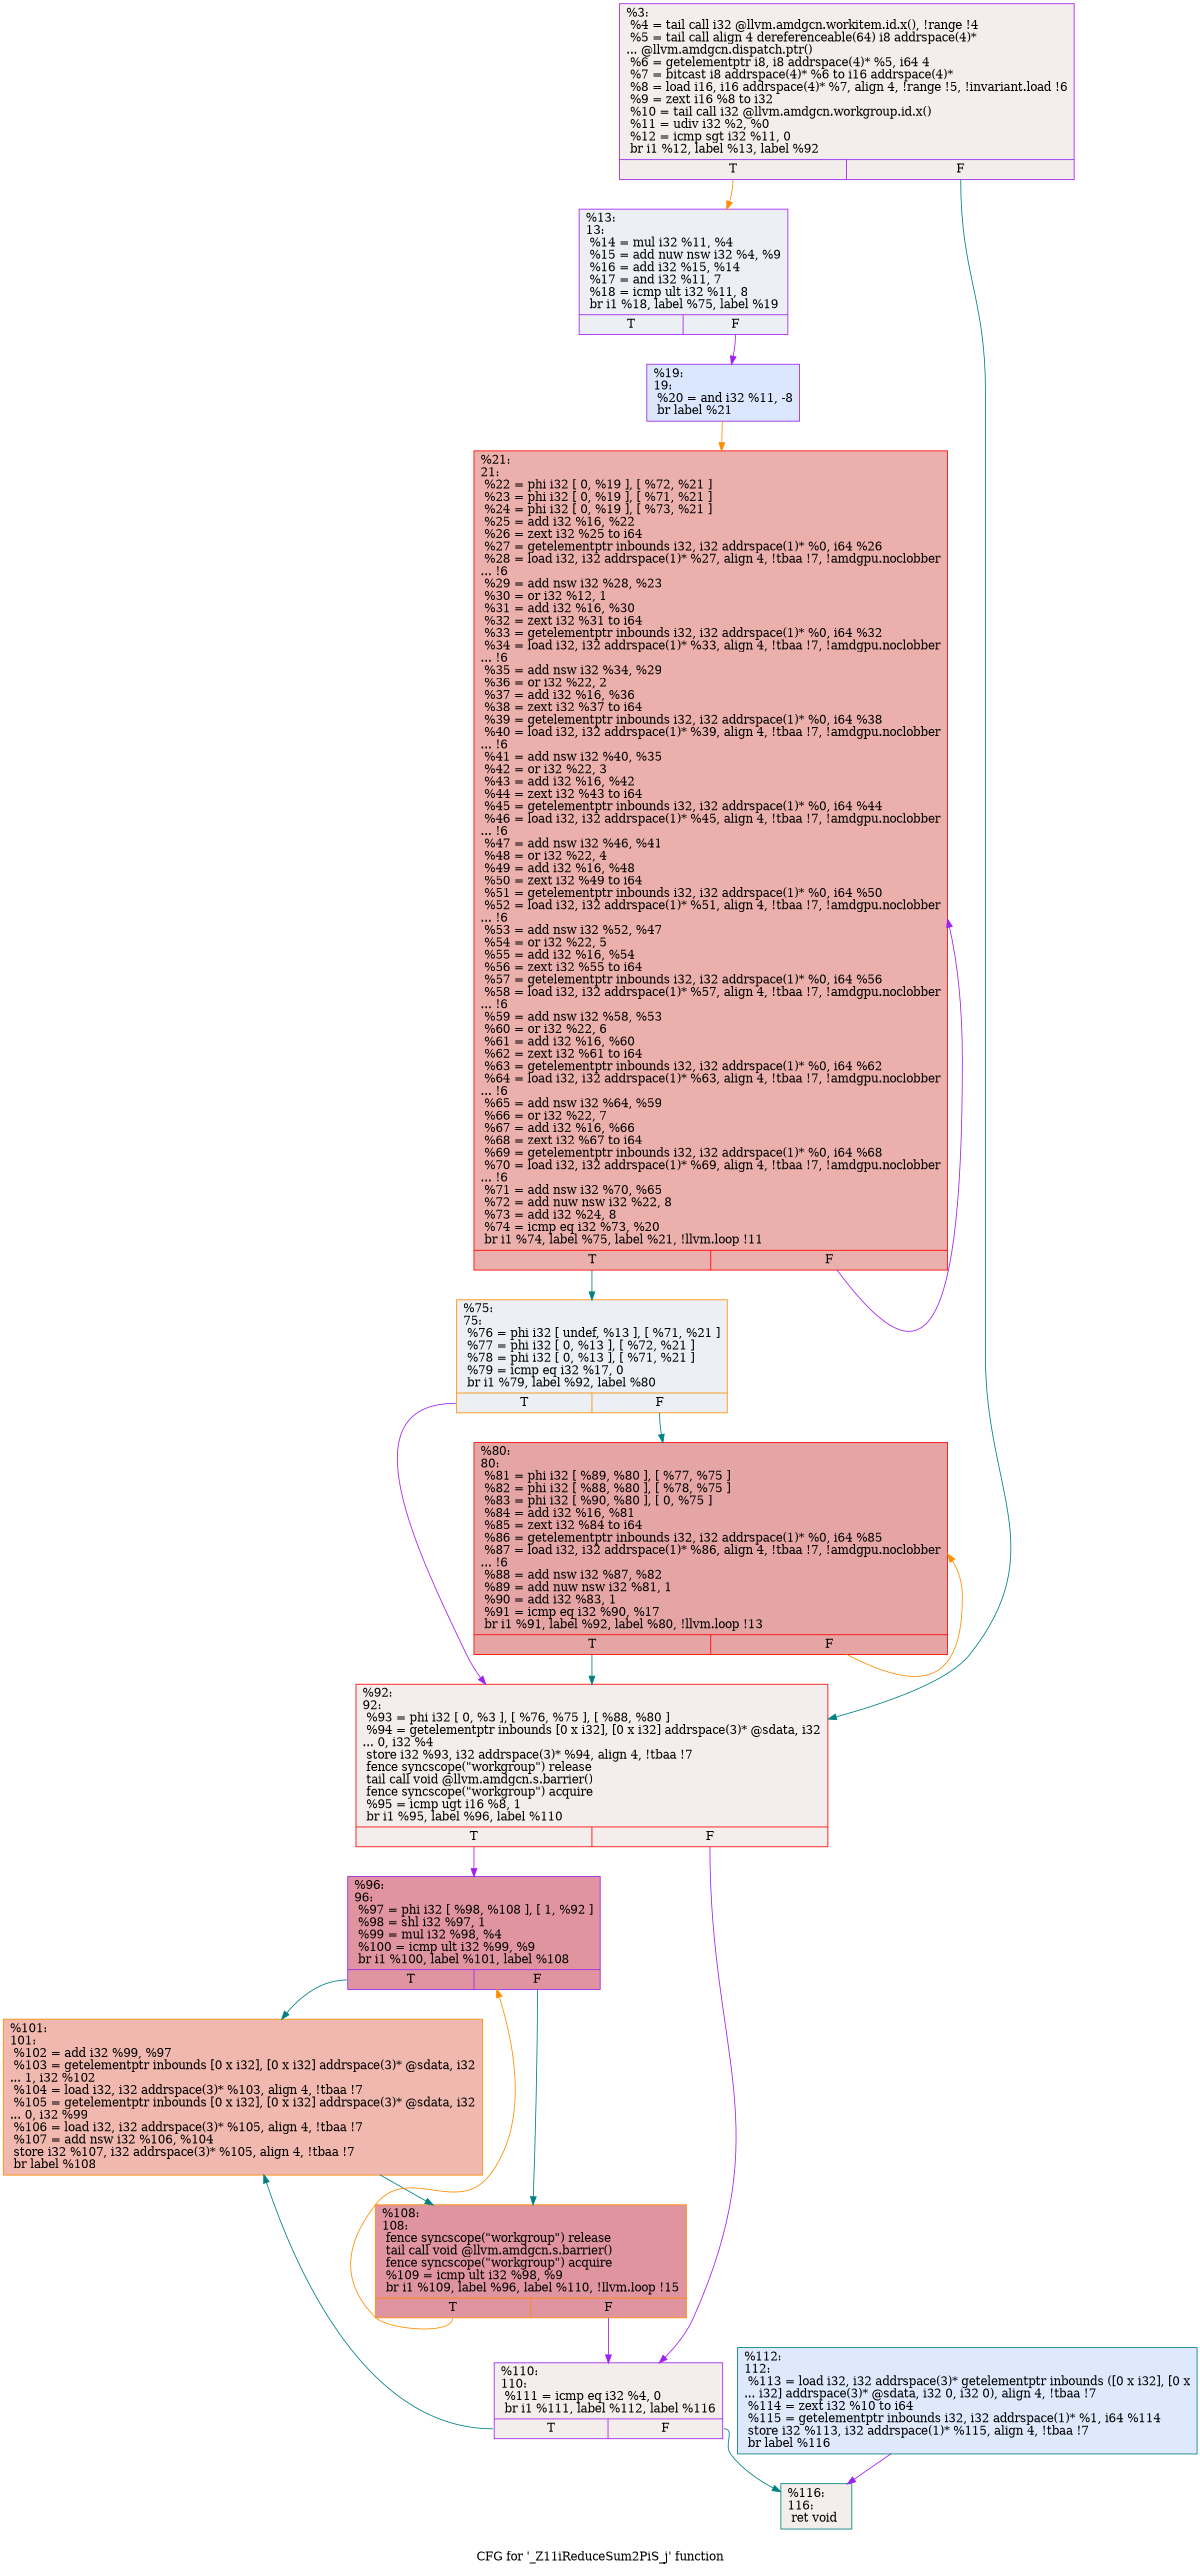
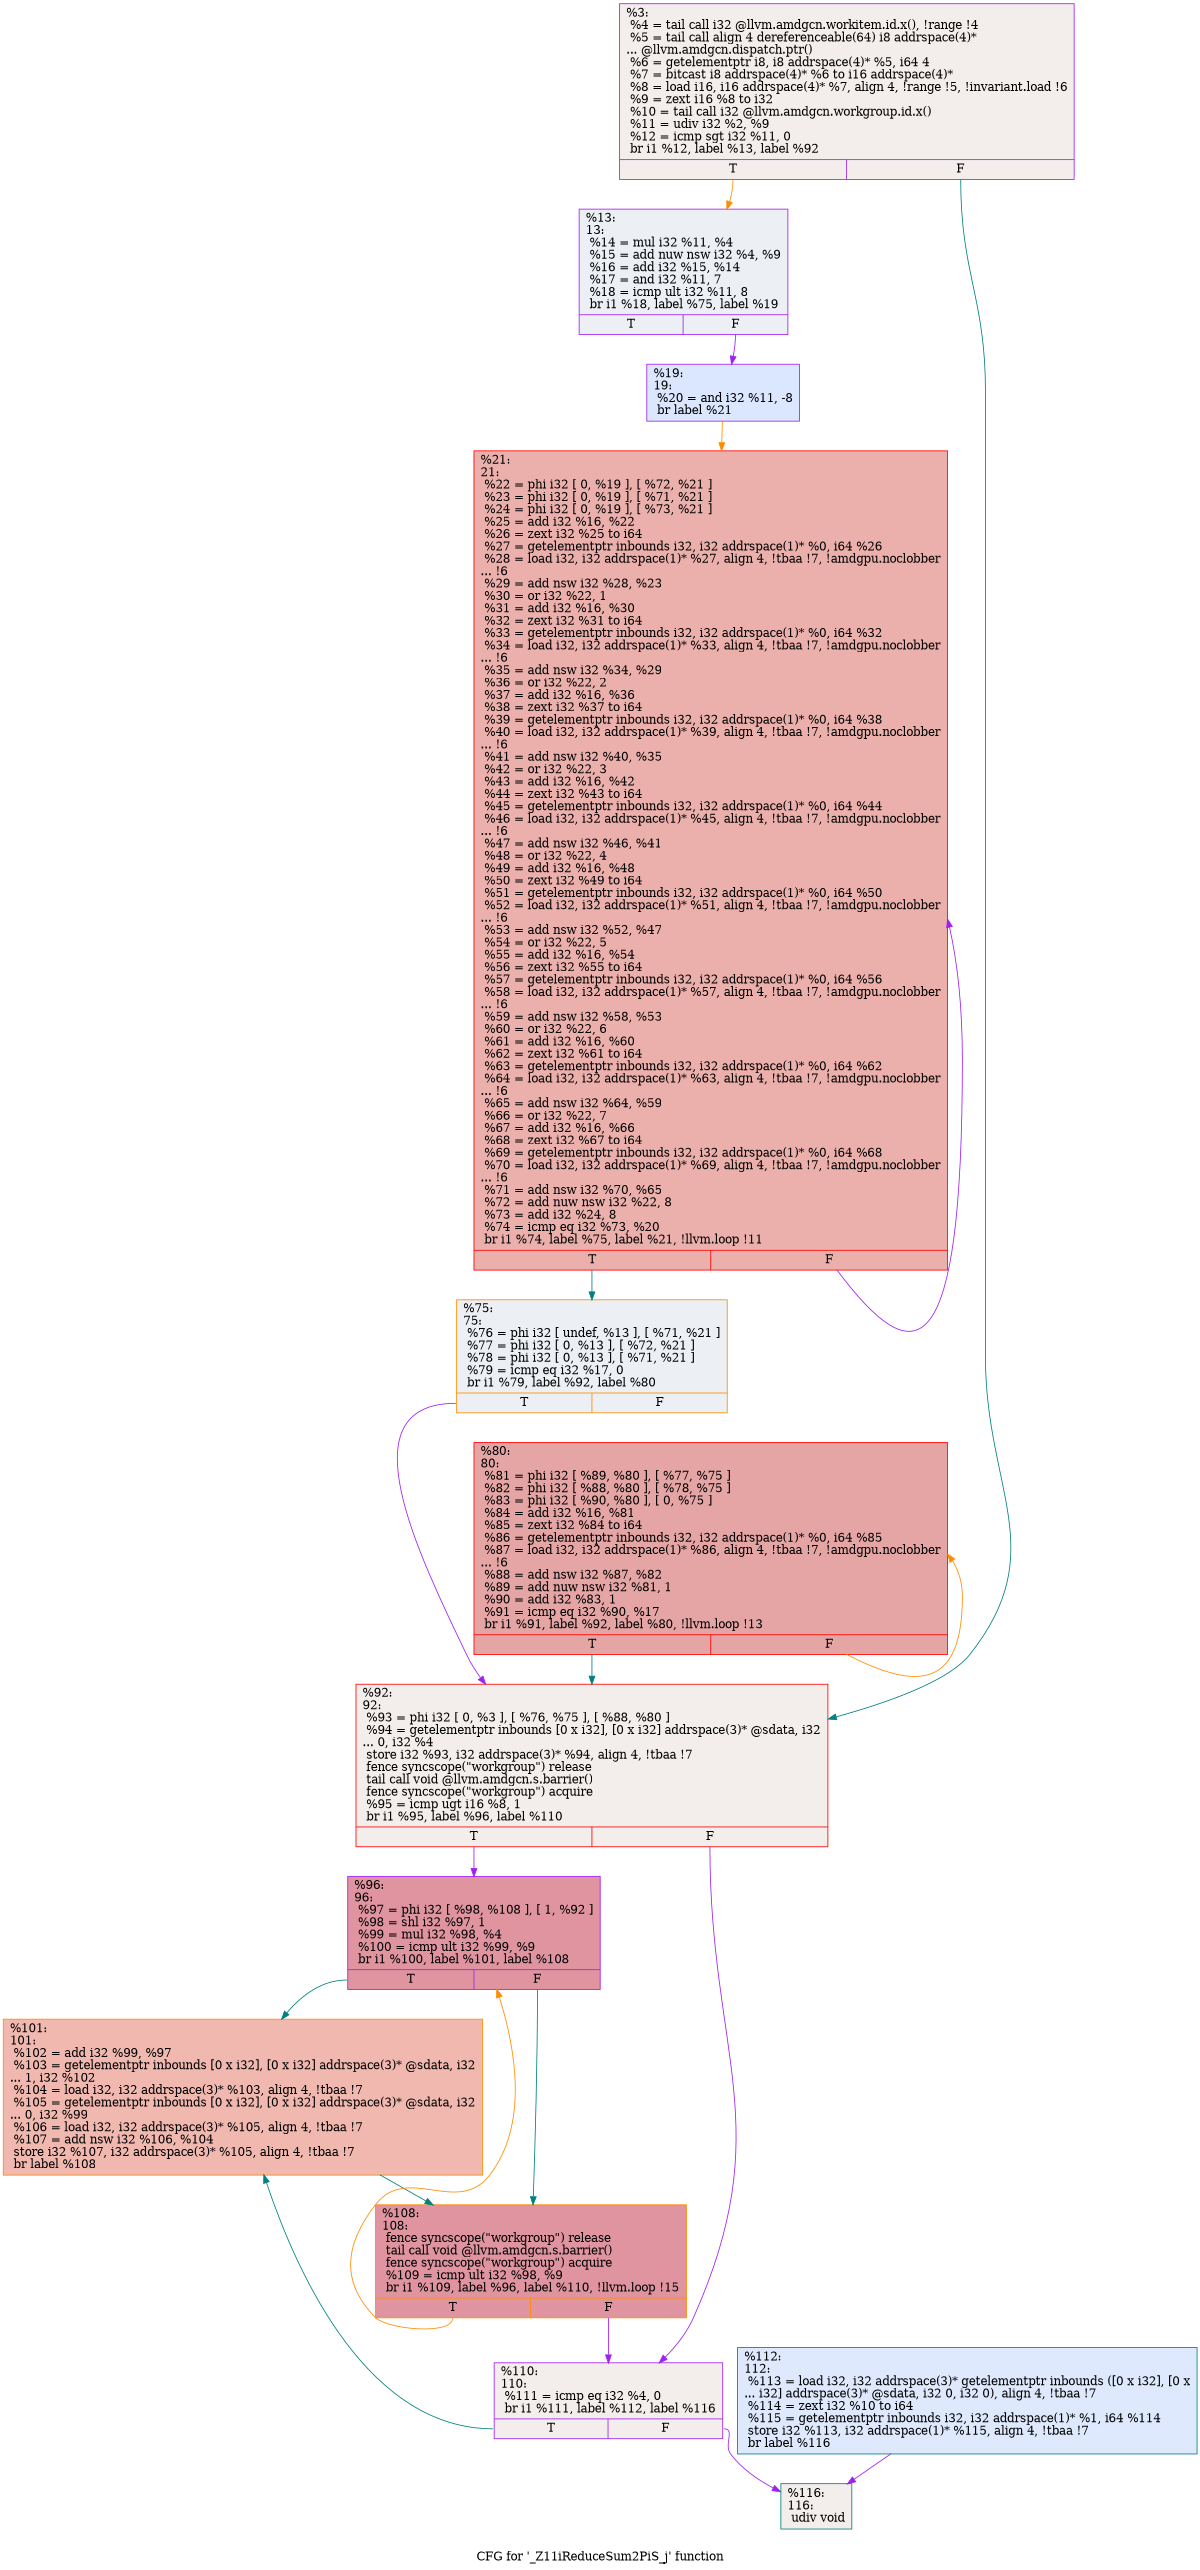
node "%3:": text "%11 = udiv i32 %2, %0" -> "%11 = udiv i32 %2, %9"
node "%21:": text "%30 = or i32 %12, 1" -> "%30 = or i32 %22, 1"
edge "%75:" -> "%80:": removed
edge "%110:" -> "%116:": color teal -> purple
node "%116:": text "ret void" -> "udiv void"
